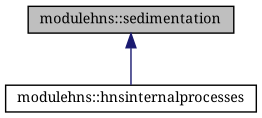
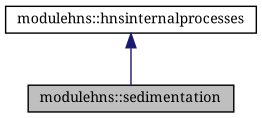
edge "modulehns::hnsinternalprocesses" -> "modulehns::sedimentation": reversed
